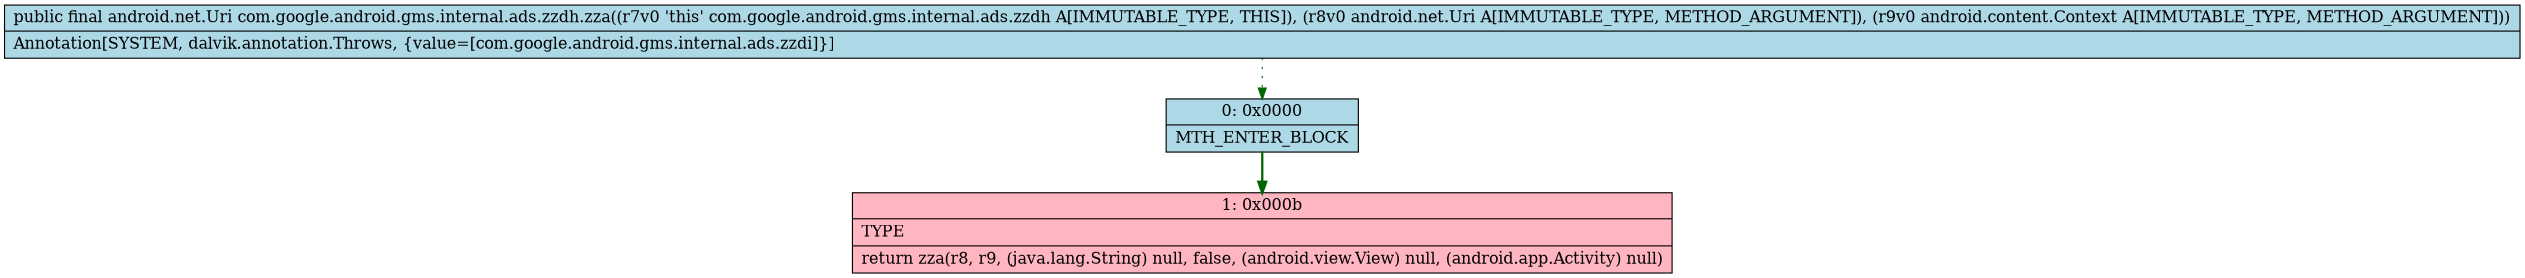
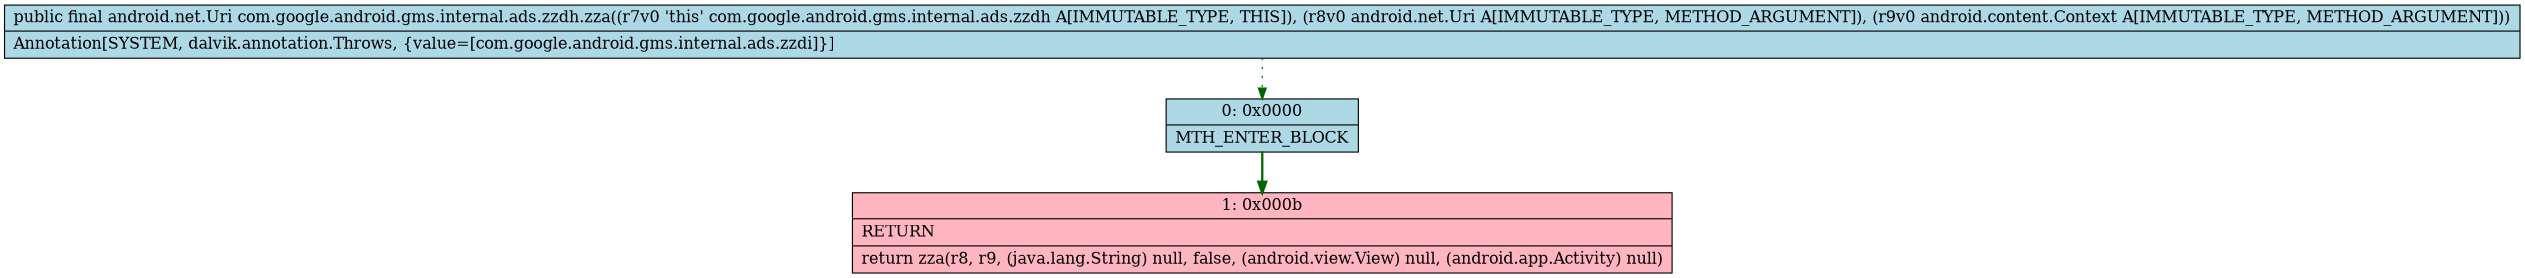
node "1: 0x000b": text "TYPE" -> "RETURN"
